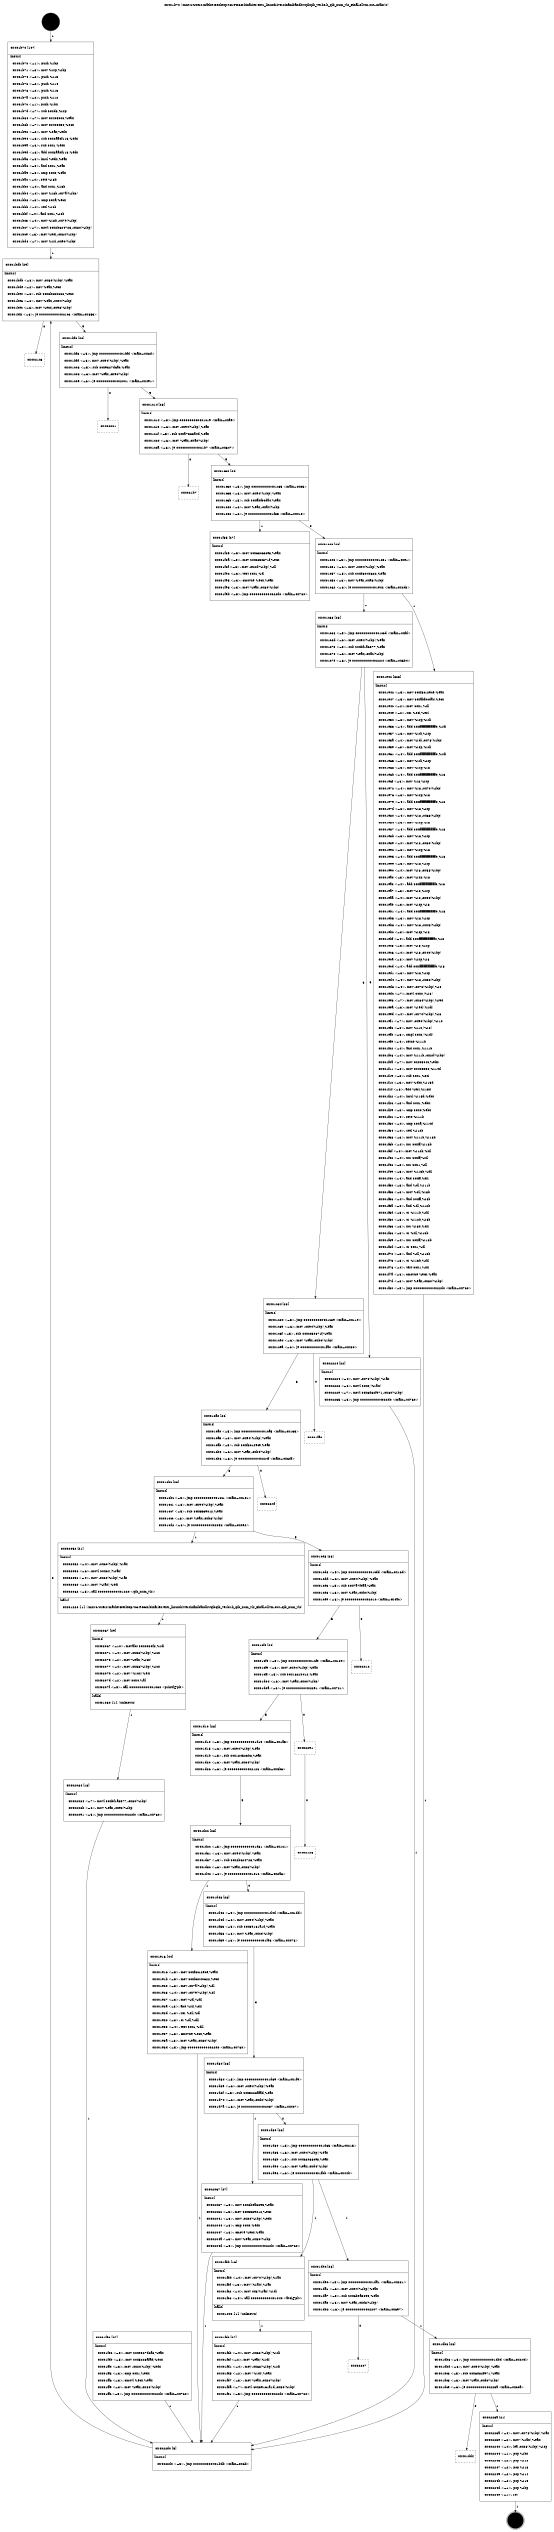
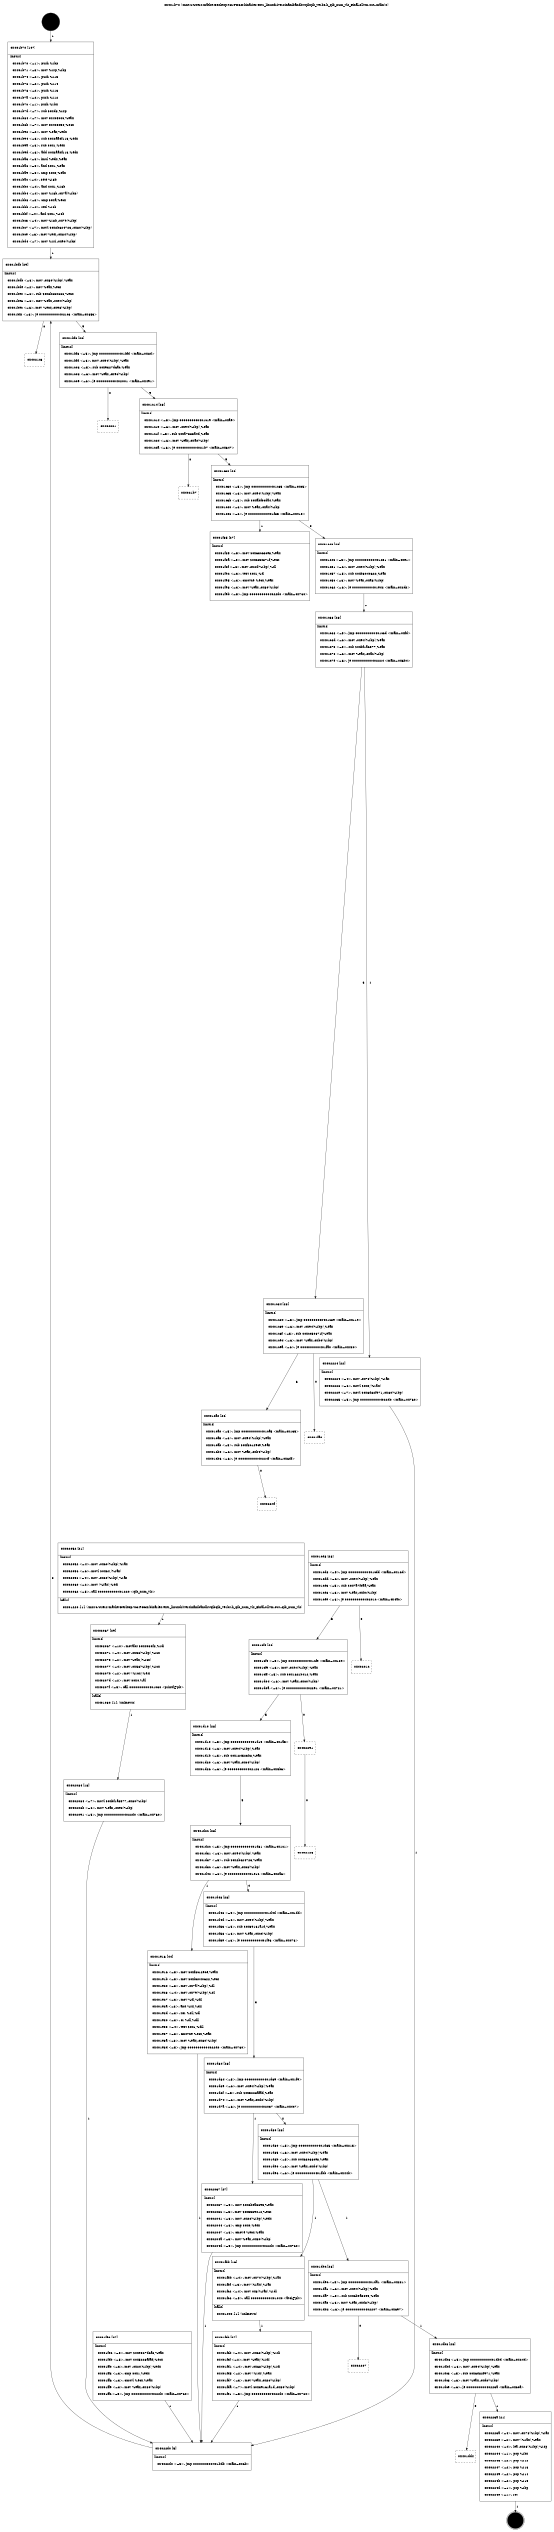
edge "0x401c68 [28]" -> "0x402224 [22]": label " 9" -> " 1"
node "0x401e42 [323]": removed
node "0x401cbc [28]": removed
